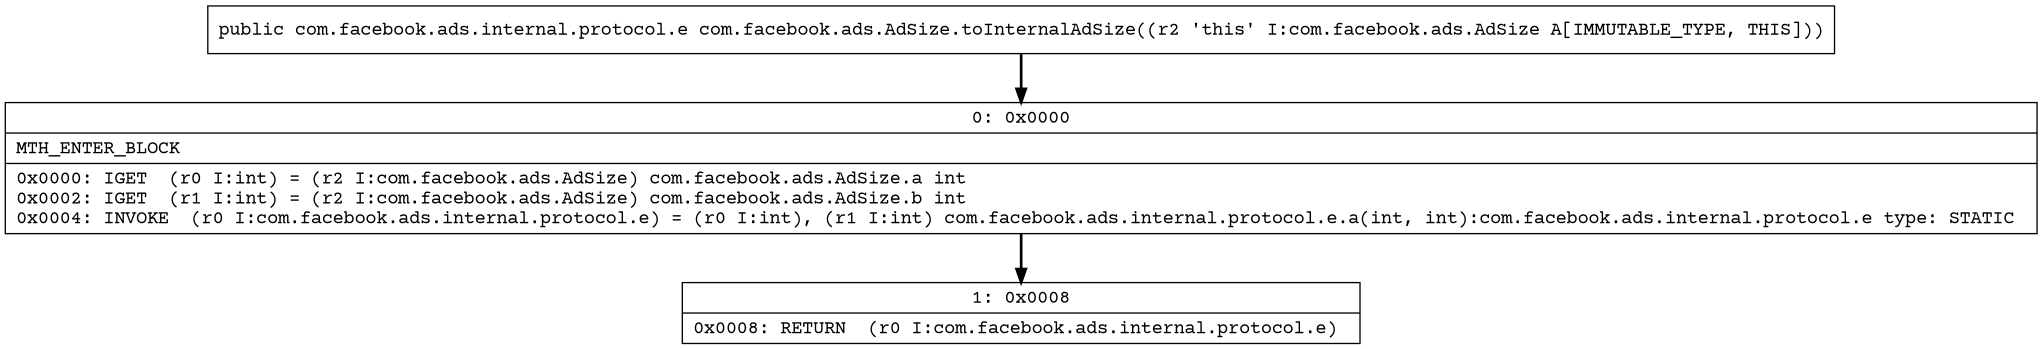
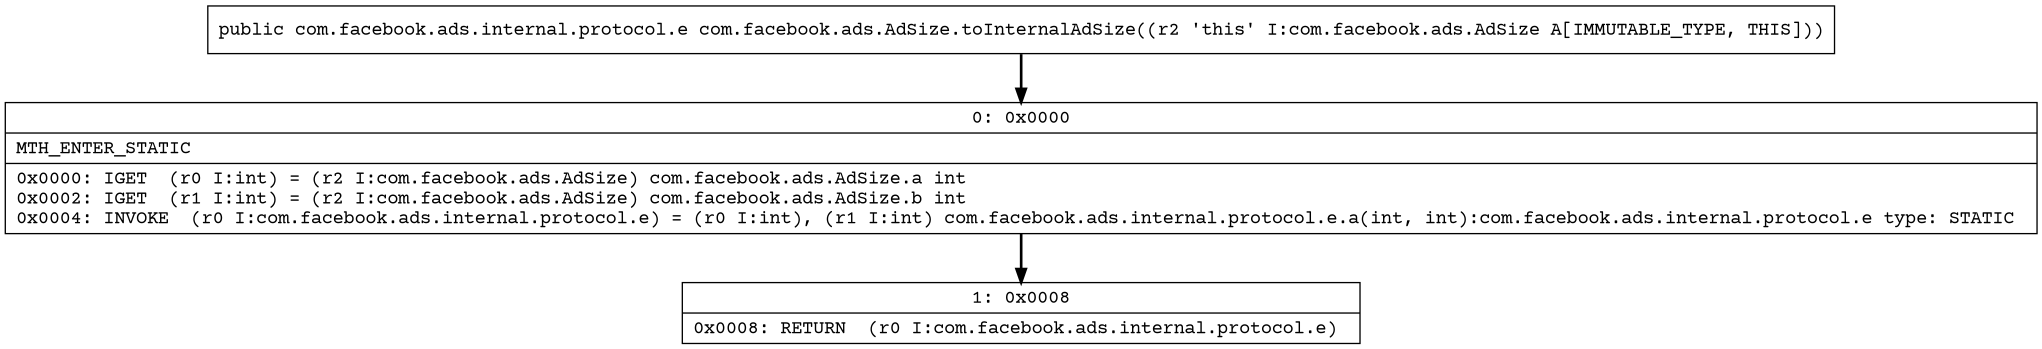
node "0: 0x0000": text "MTH_ENTER_BLOCK" -> "MTH_ENTER_STATIC"
